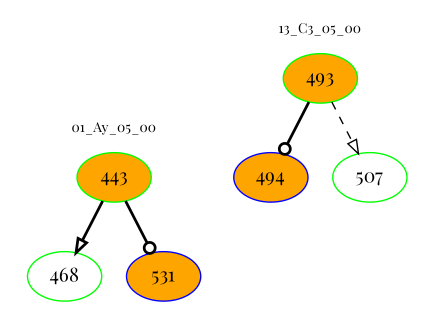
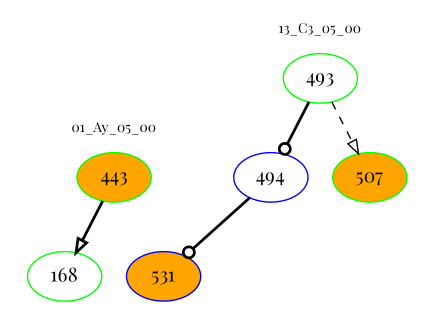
node "493": fillcolor orange -> white
node "494": fillcolor orange -> white
node "507": fillcolor white -> orange
edge "443" -> "531": now "494" -> "531"
node "468": label "468" -> "168"
